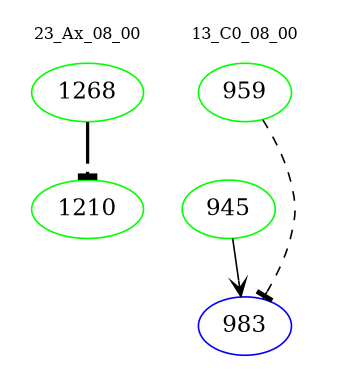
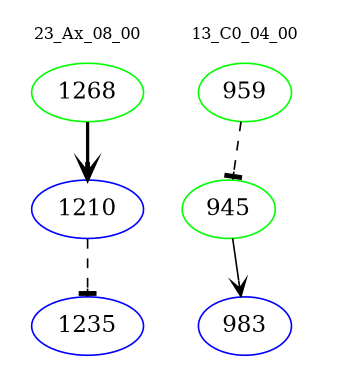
cluster "13_C0_08_00": label "13_C0_08_00" -> "13_C0_04_00"
edge "1268" -> "1210": arrowhead tee -> vee
edge "959" -> "983": now "959" -> "945"
node "1210": color green -> blue
node "1235": added
